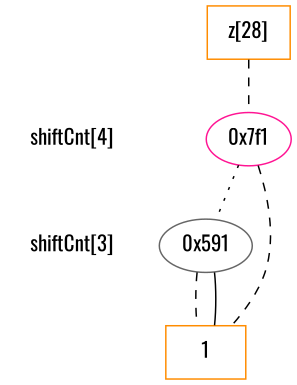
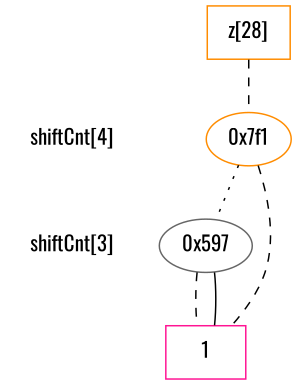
node "0x7f1": color deeppink -> darkorange
node "0x591": label "0x591" -> "0x597"
node "1": color darkorange -> deeppink
